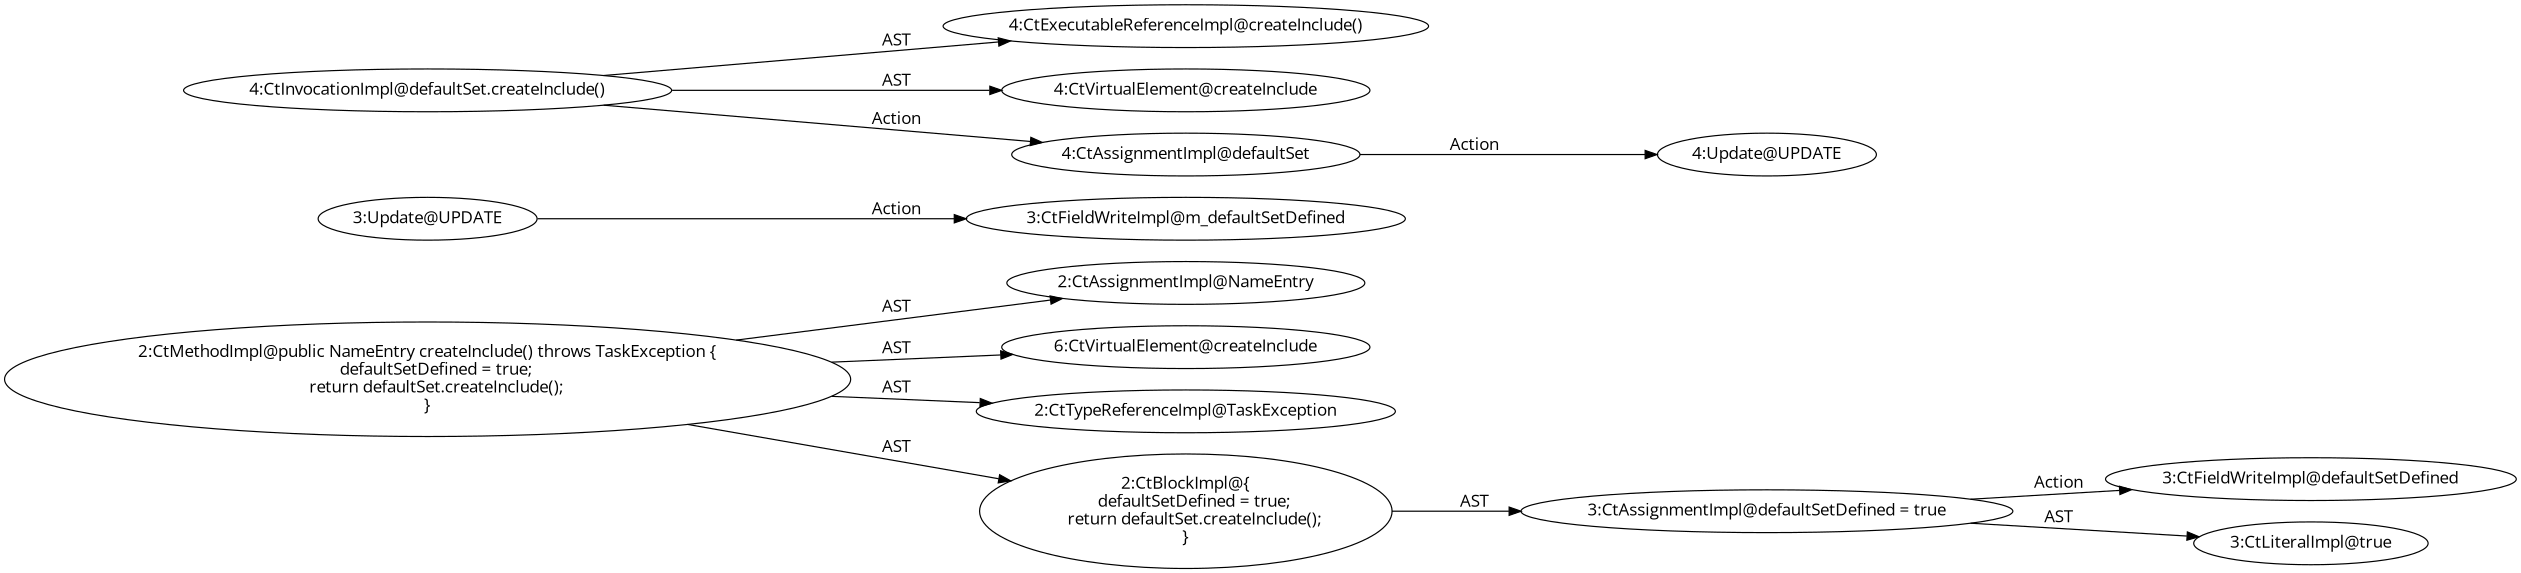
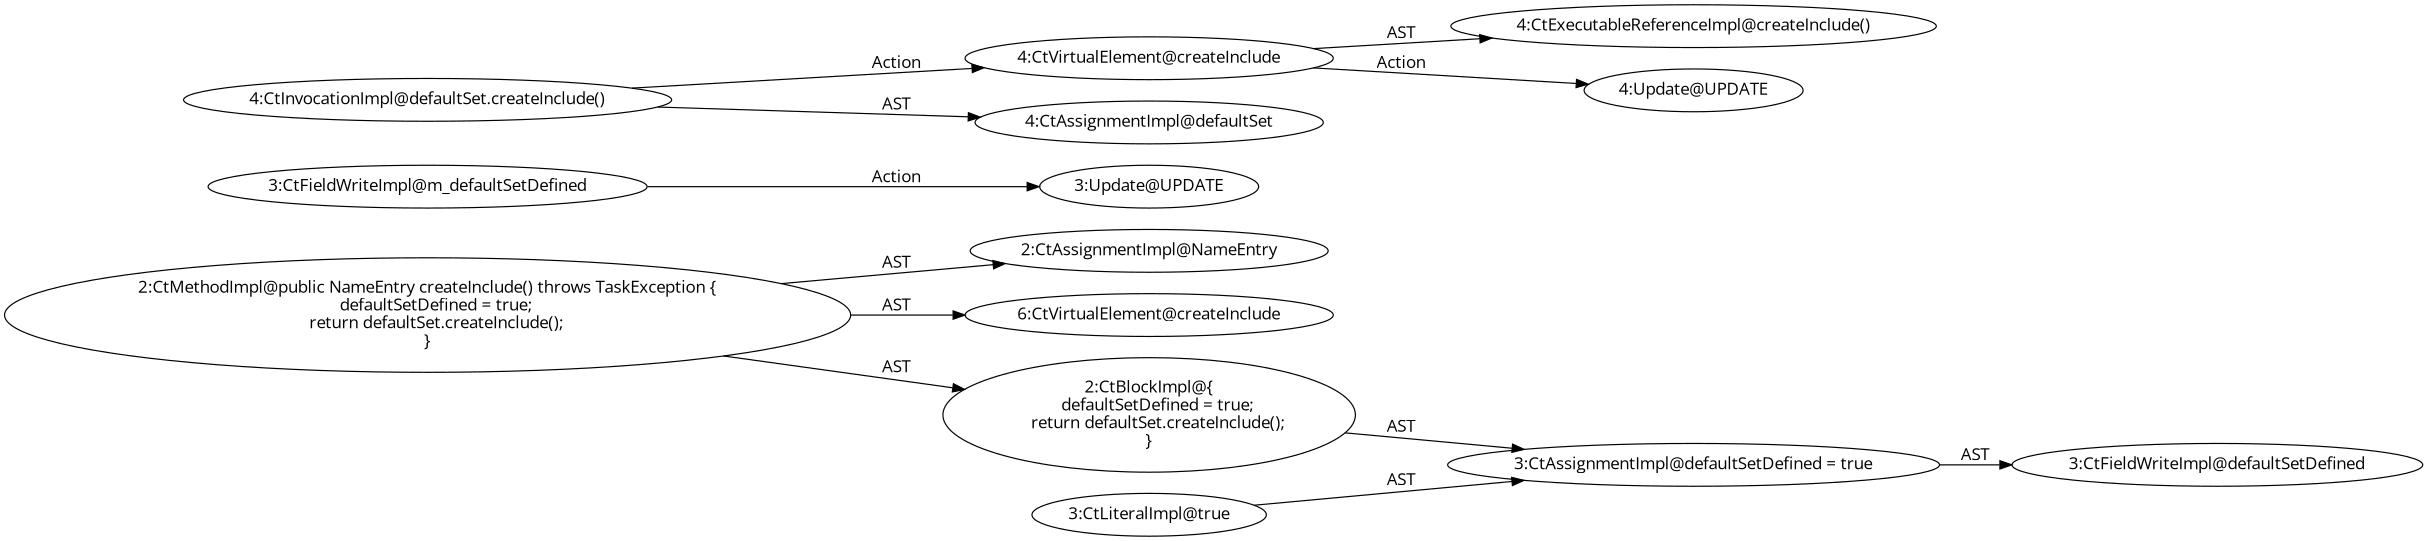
edge "4:CtInvocationImpl@defaultSet.createInclude()" -> "4:CtExecutableReferenceImpl@createInclude()": now "4:CtVirtualElement@createInclude" -> "4:CtExecutableReferenceImpl@createInclude()"
edge "4:CtInvocationImpl@defaultSet.createInclude()" -> "4:CtVirtualElement@createInclude": label "AST" -> "Action"
edge "4:CtInvocationImpl@defaultSet.createInclude()" -> "4:CtAssignmentImpl@defaultSet": label "Action" -> "AST"
edge "4:CtAssignmentImpl@defaultSet" -> "4:Update@UPDATE": now "4:CtVirtualElement@createInclude" -> "4:Update@UPDATE"
edge "3:Update@UPDATE" -> "3:CtFieldWriteImpl@m_defaultSetDefined": reversed
node "2:CtTypeReferenceImpl@TaskException": removed
edge "3:CtAssignmentImpl@defaultSetDefined = true" -> "3:CtFieldWriteImpl@defaultSetDefined": label "Action" -> "AST"
edge "3:CtAssignmentImpl@defaultSetDefined = true" -> "3:CtLiteralImpl@true": reversed
